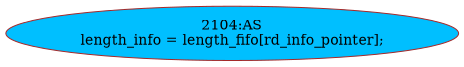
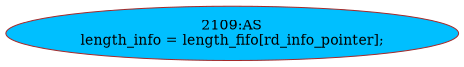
node "2104:AS length_info = length_fifo[rd_info_pointer];": label "2104:AS length_info = length_fifo[rd_info_pointer];" -> "2109:AS length_info = length_fifo[rd_info_pointer];"
